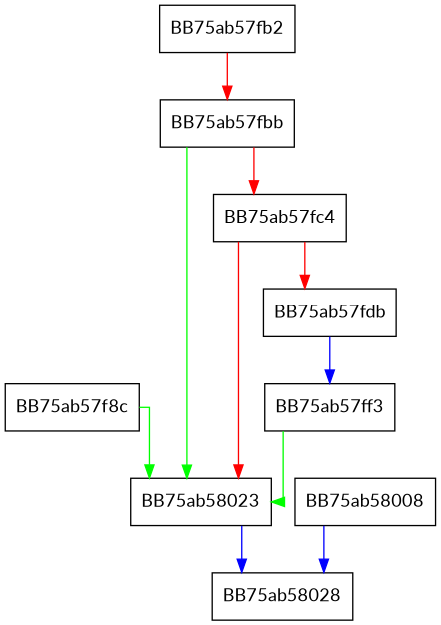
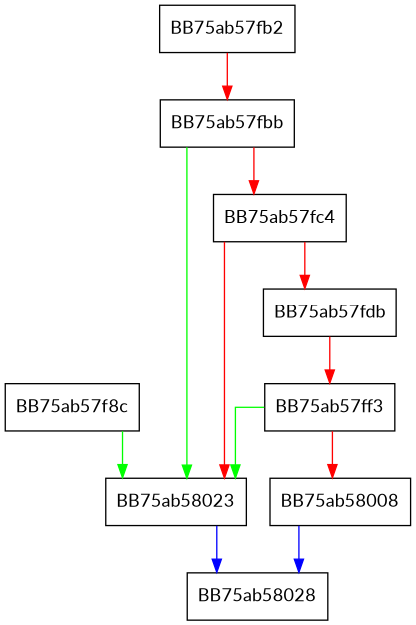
edge "BB75ab57fdb" -> "BB75ab57ff3": color blue -> red
edge "BB75ab57ff3" -> "BB75ab58008": added
